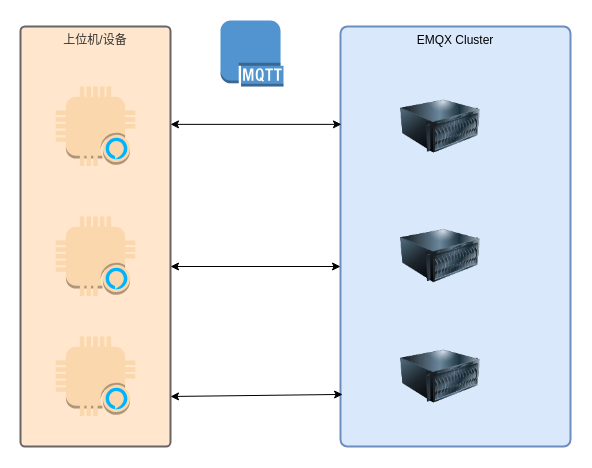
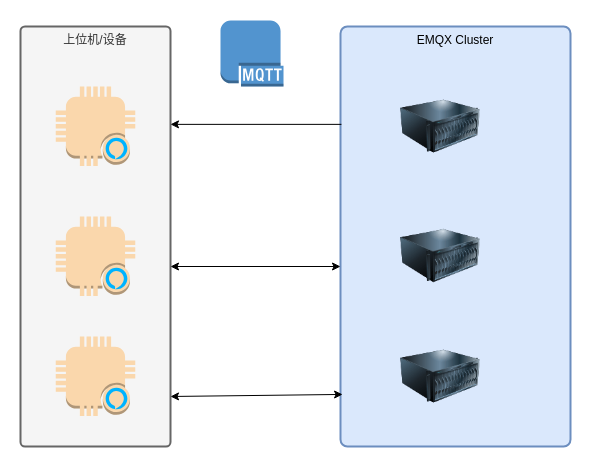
node "上位机/设备": fillcolor #ffe6cc -> #f5f5f5
edge "上位机/设备" -- "EMQX Cluster": arrowhead classic -> none
